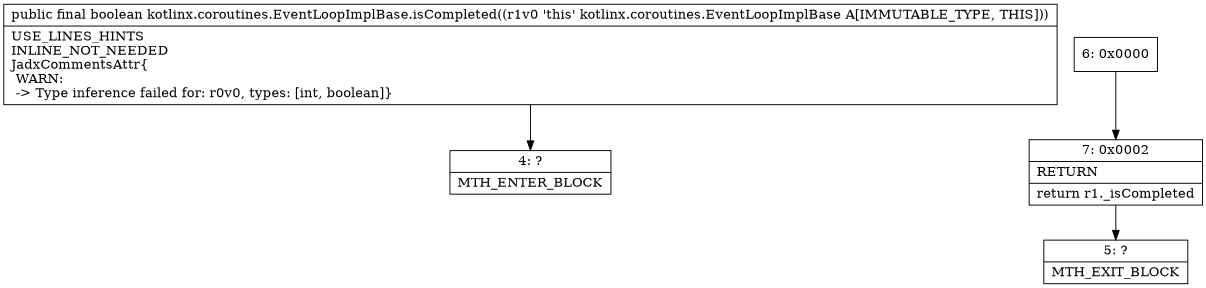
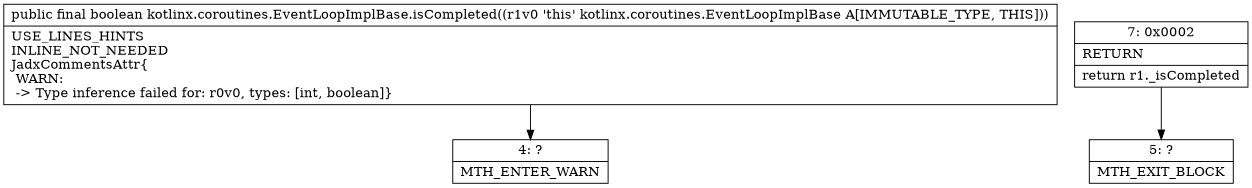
node "6: 0x0000": removed
node "4: ?": text "MTH_ENTER_BLOCK" -> "MTH_ENTER_WARN"
